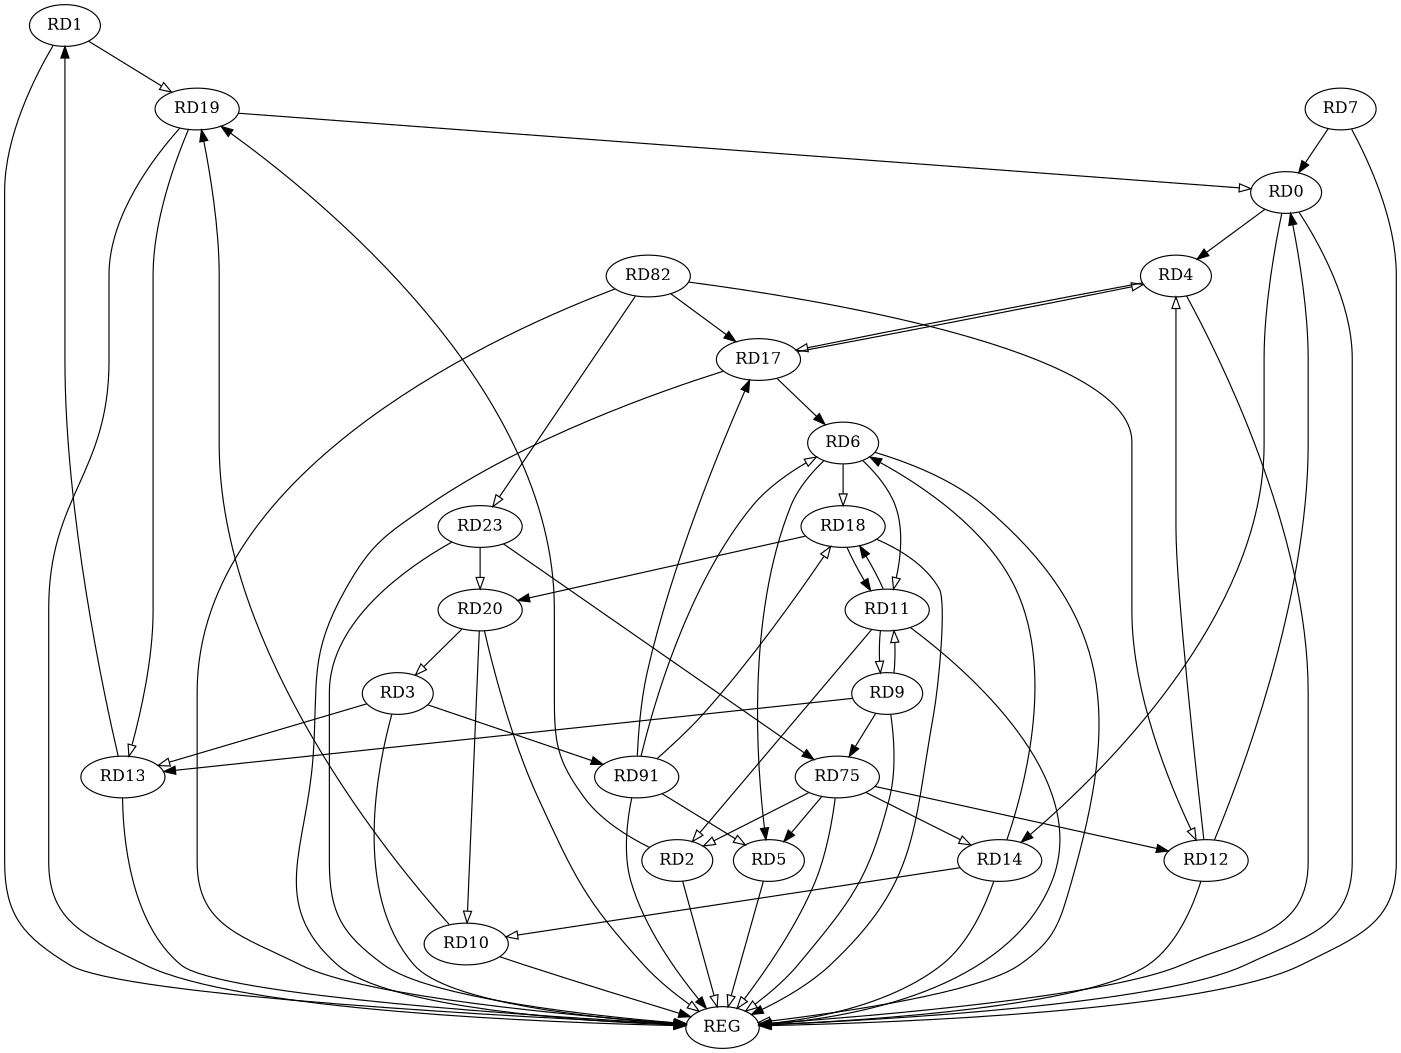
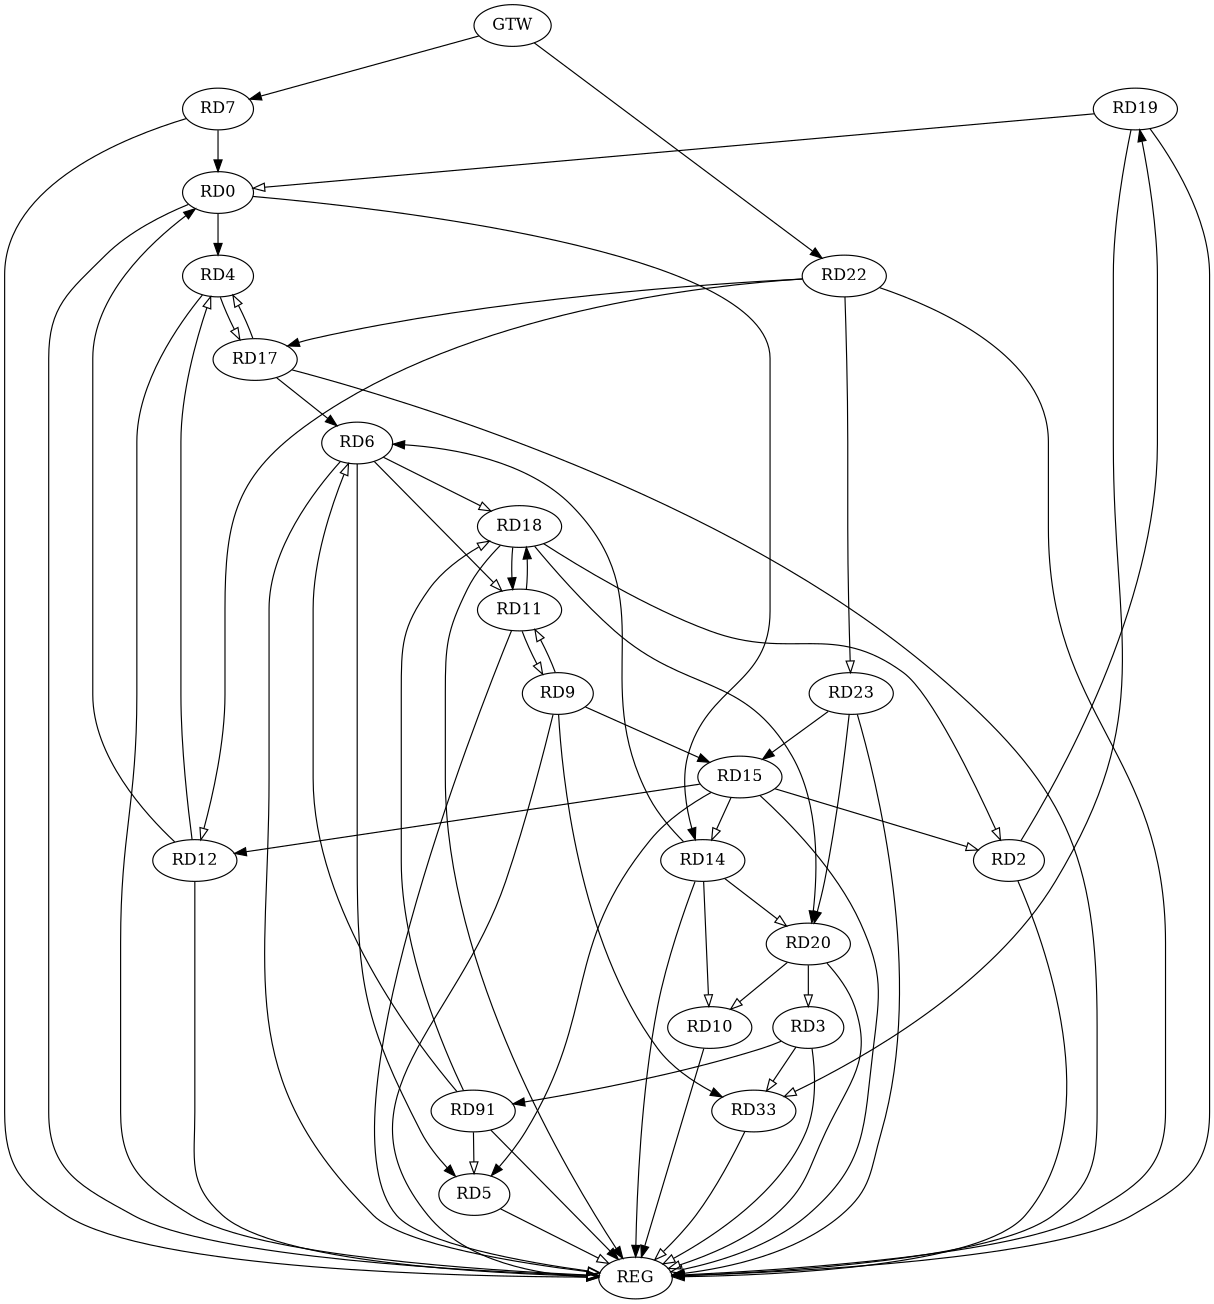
node "RD1": removed
node "GTW": added
node "RD82": label "RD82" -> "RD22"
edge "RD23" -> "RD20": arrowhead onormal -> normal
edge "RD91" -> "RD17": removed
edge "RD10" -> "RD19": removed
edge "RD11" -> "RD2": now "RD18" -> "RD2"
node "RD13": label "RD13" -> "RD33"
node "RD75": label "RD75" -> "RD15"
edge "RD14" -> "RD20": added
